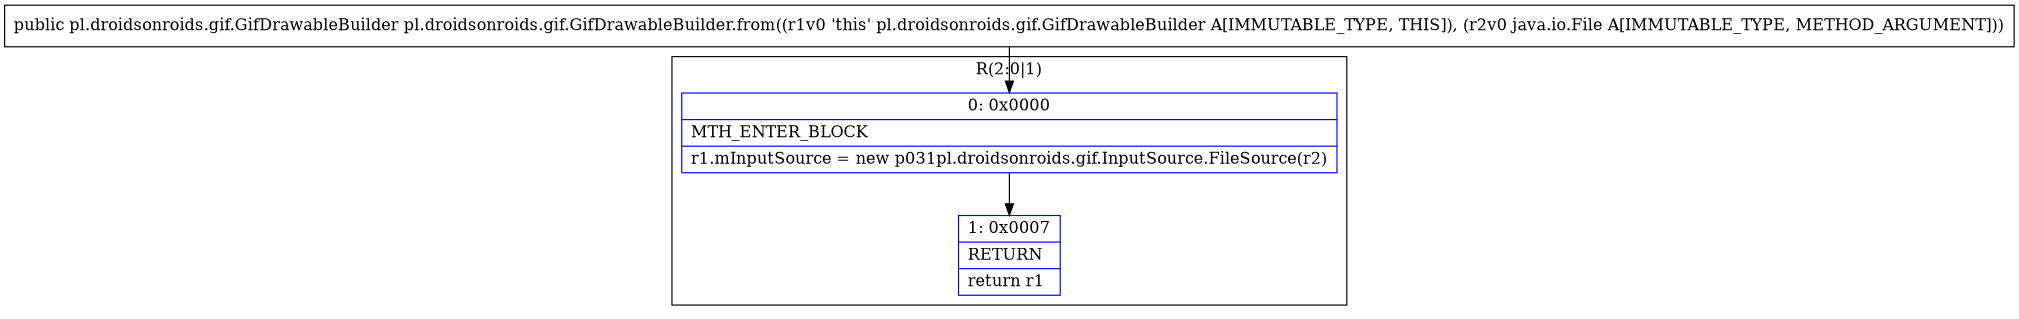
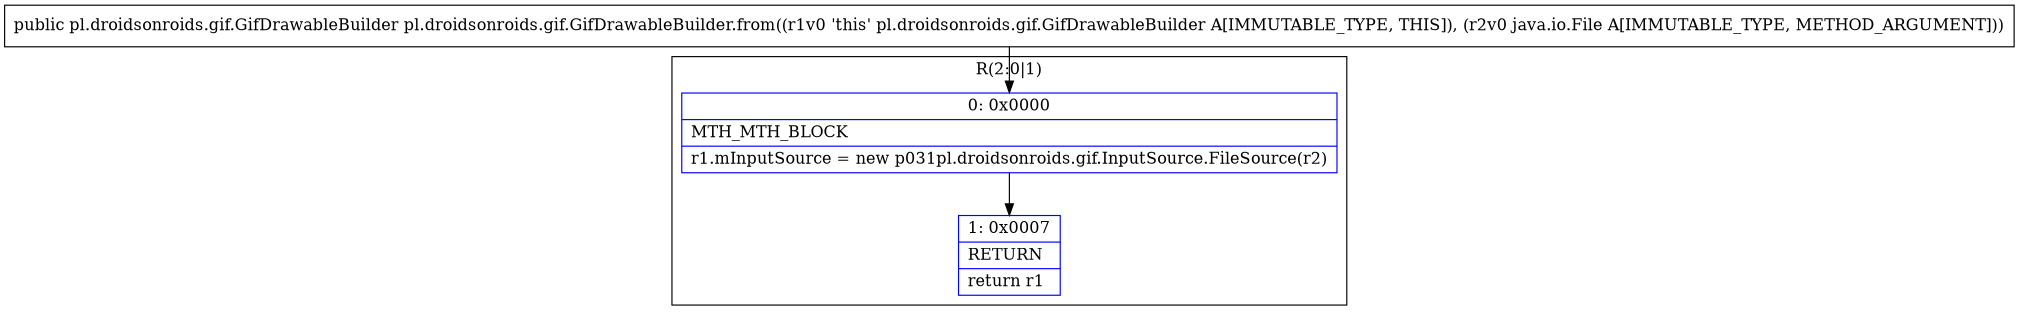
node "0: 0x0000": text "MTH_ENTER_BLOCK" -> "MTH_MTH_BLOCK"
